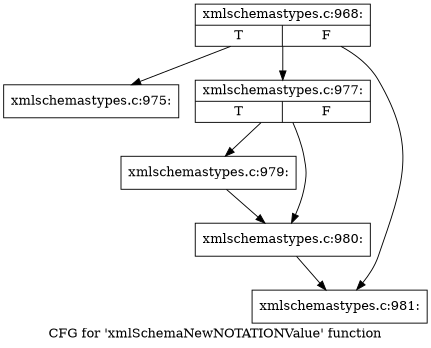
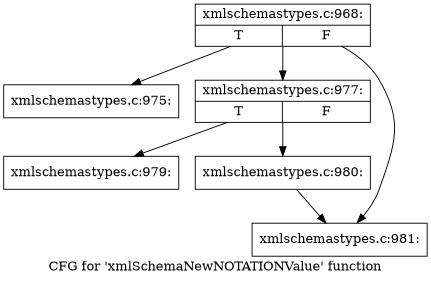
edge "xmlschemastypes.c:979:" -> "xmlschemastypes.c:980:": removed
